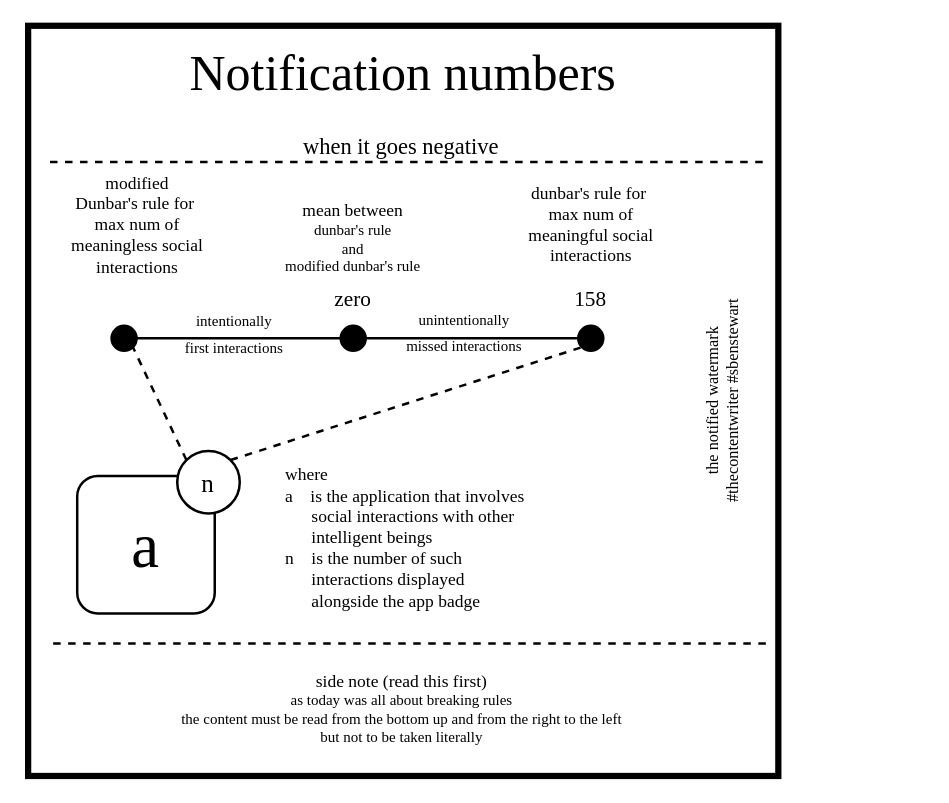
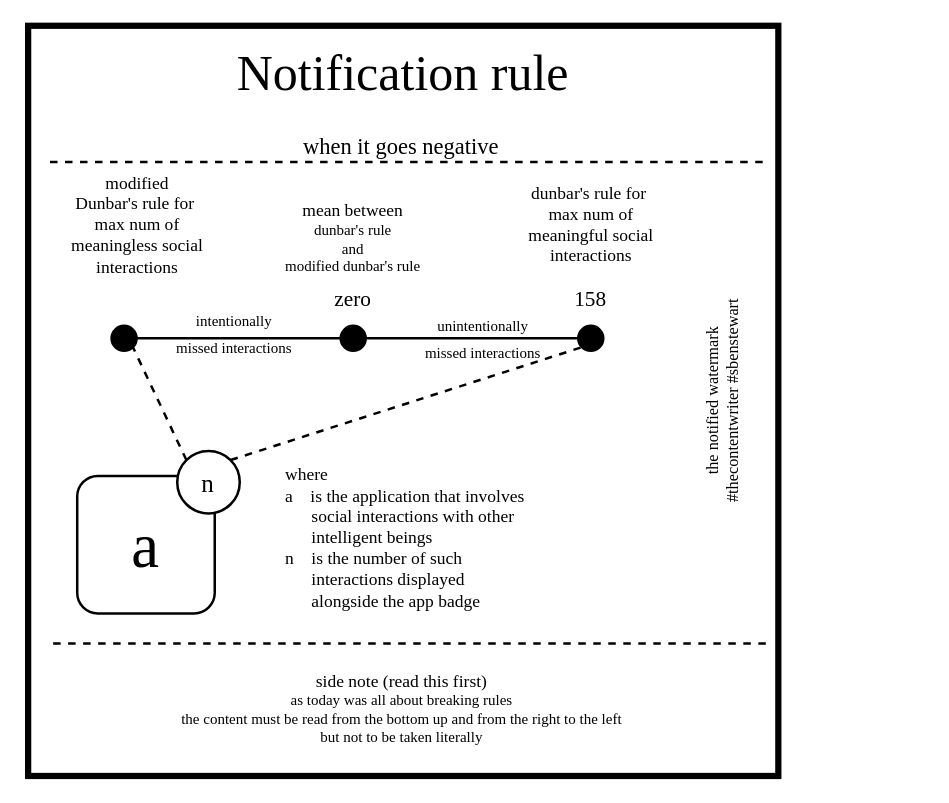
node "Notification numbers": label "Notification numbers" -> "Notification rule"
node "unintentionally missed interactions": moved (464, 332) -> (483, 338)
node "intentionally first interactions": label "intentionally first interactions" -> "intentionally missed interactions"
